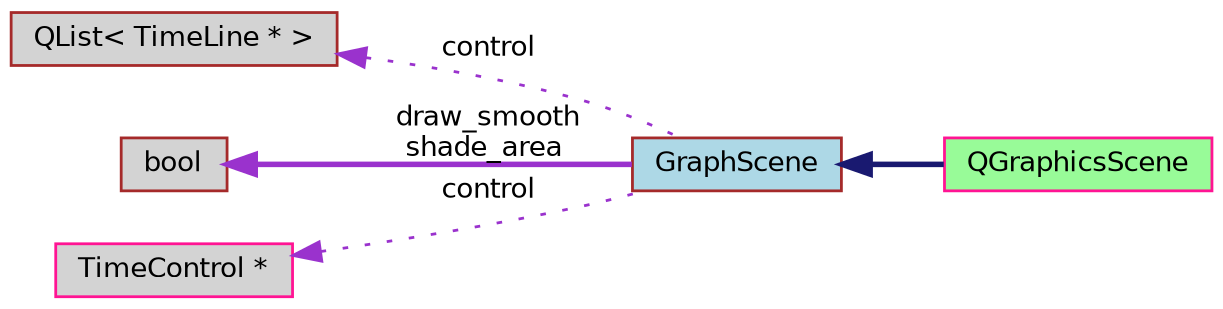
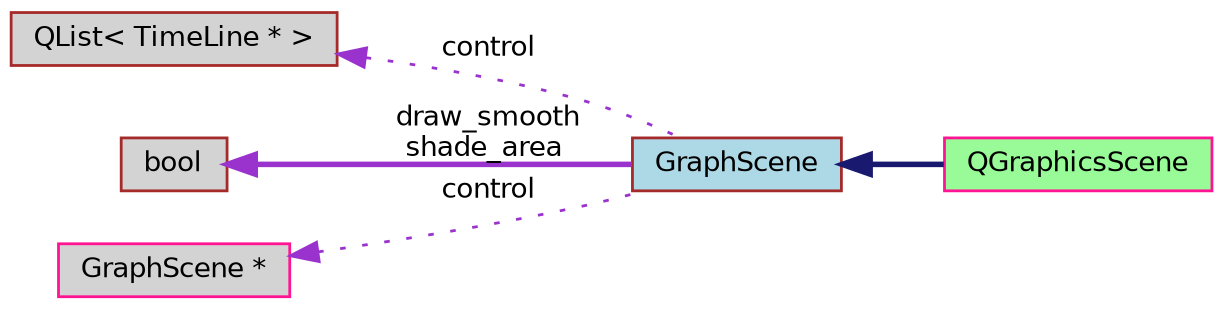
node "TimeControl *": label "TimeControl *" -> "GraphScene *"
